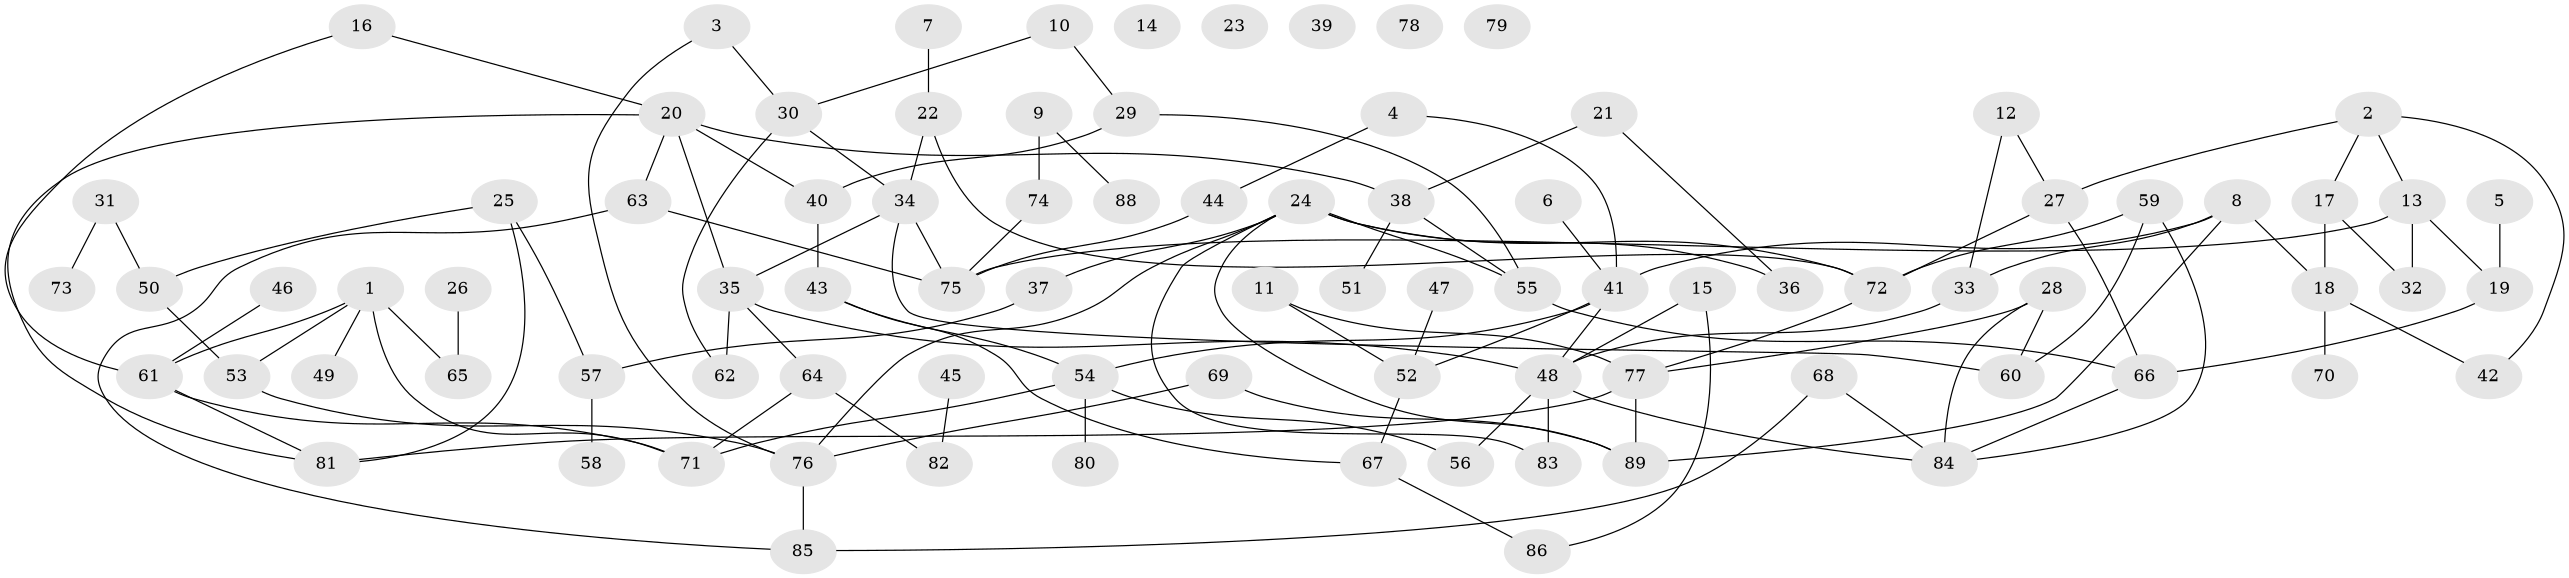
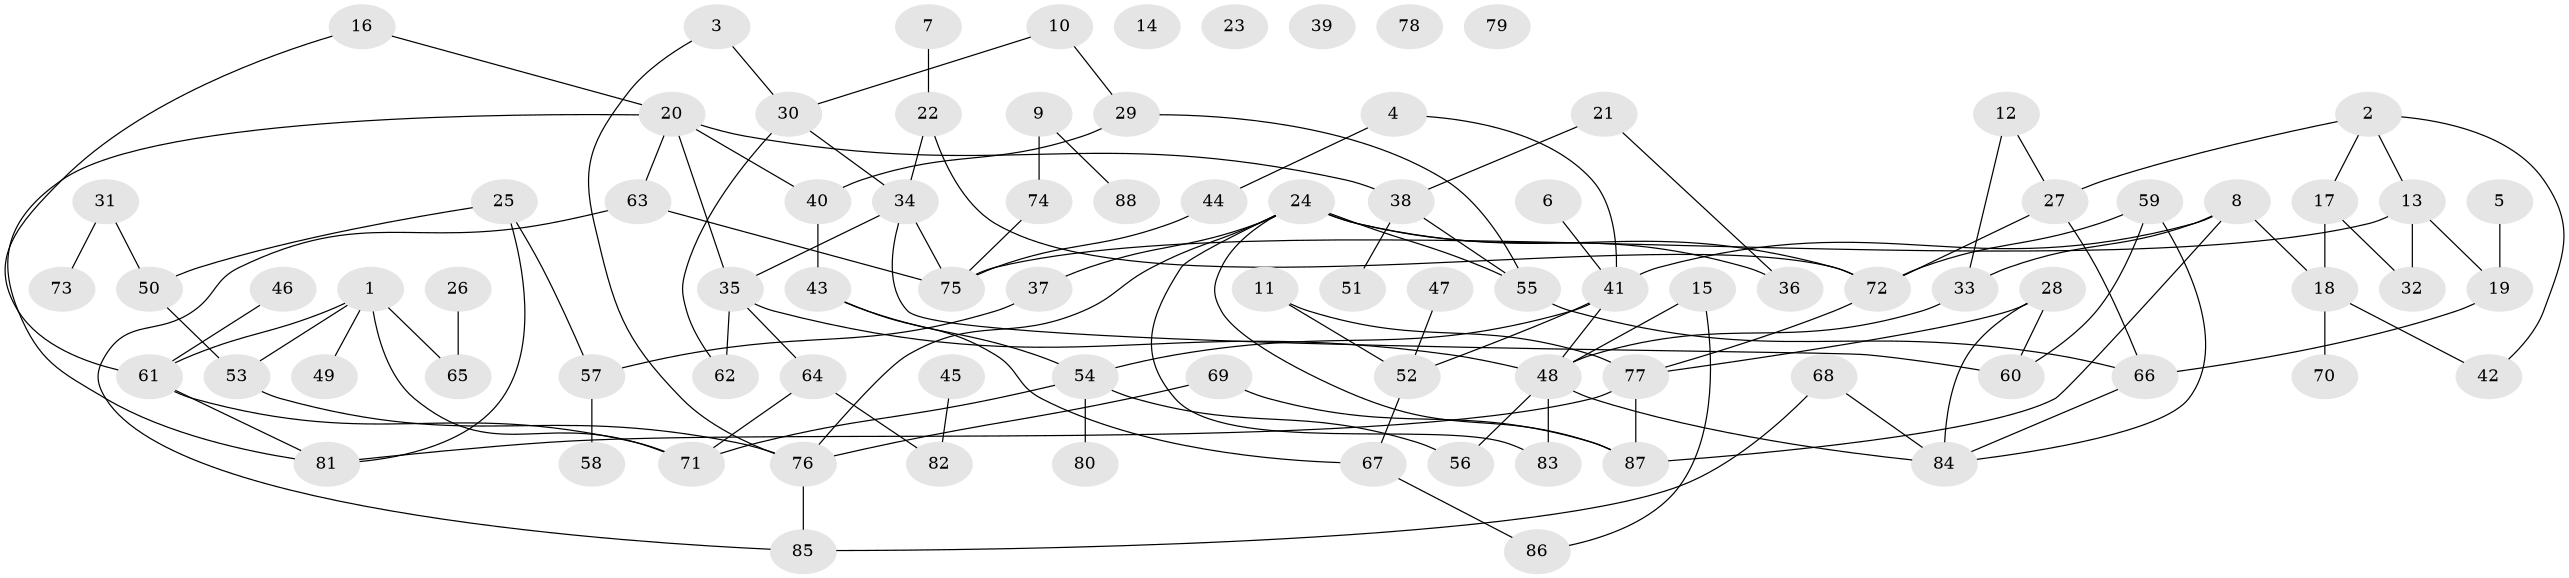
node "89": label "89" -> "87"
